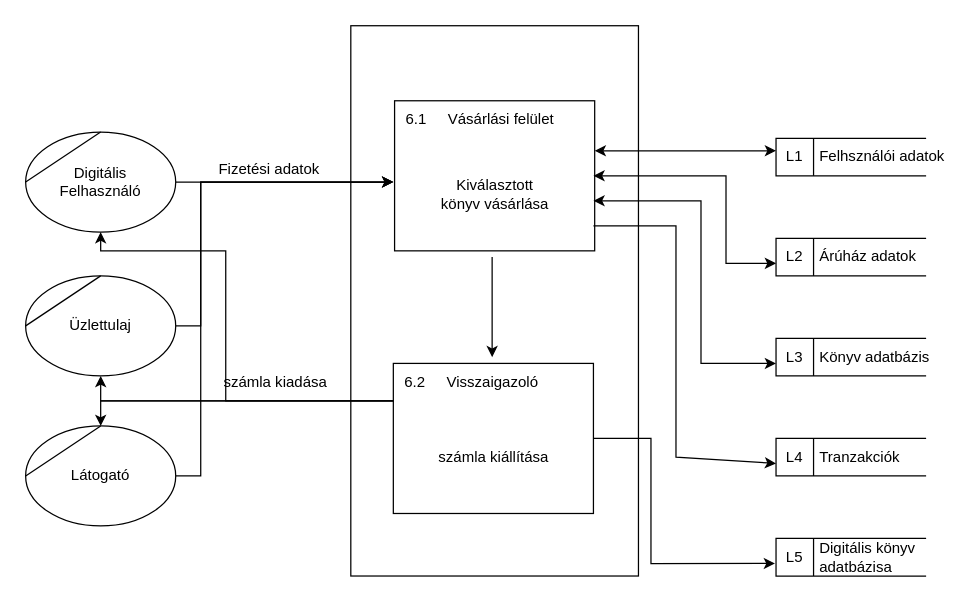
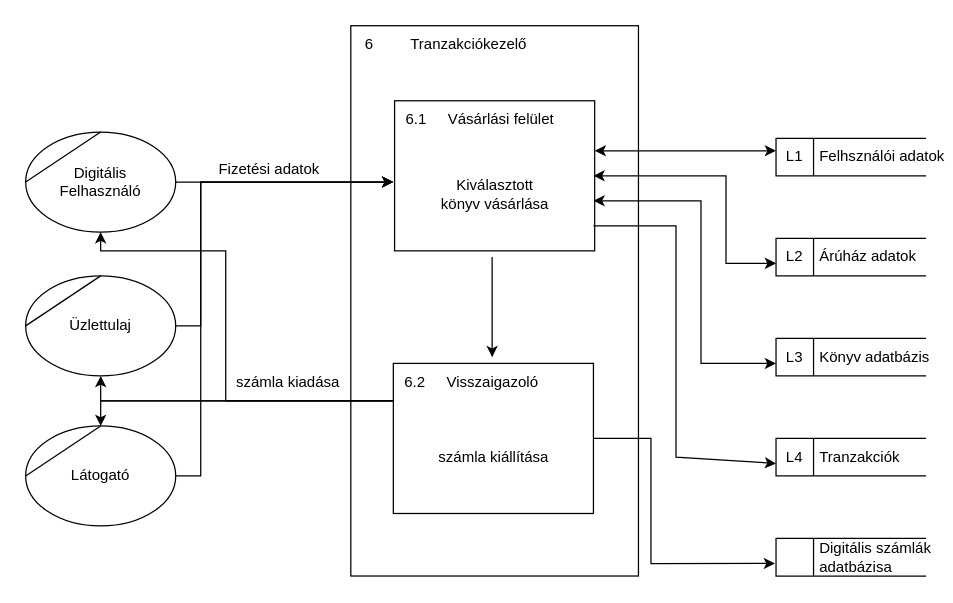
node "6": added
node "Tranzakciókezelő": added
node "számla kiadása": moved (276, 382) -> (288, 382)
node "L5": removed
node "Digitális könyv adatbázisa": label "Digitális könyv adatbázisa" -> "Digitális számlák adatbázisa"
